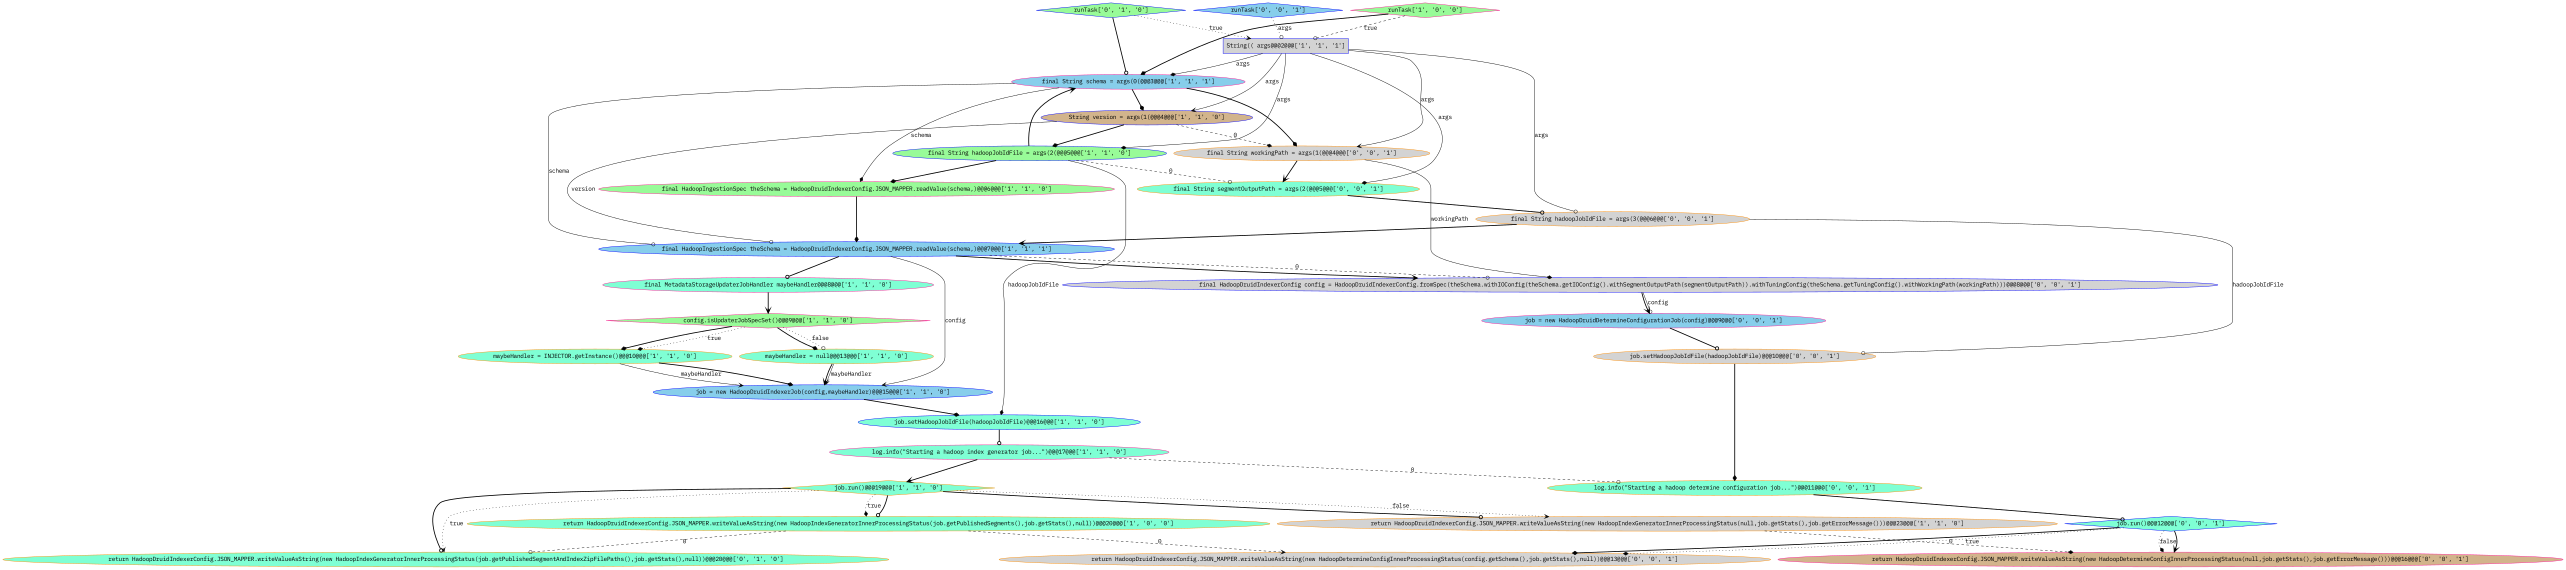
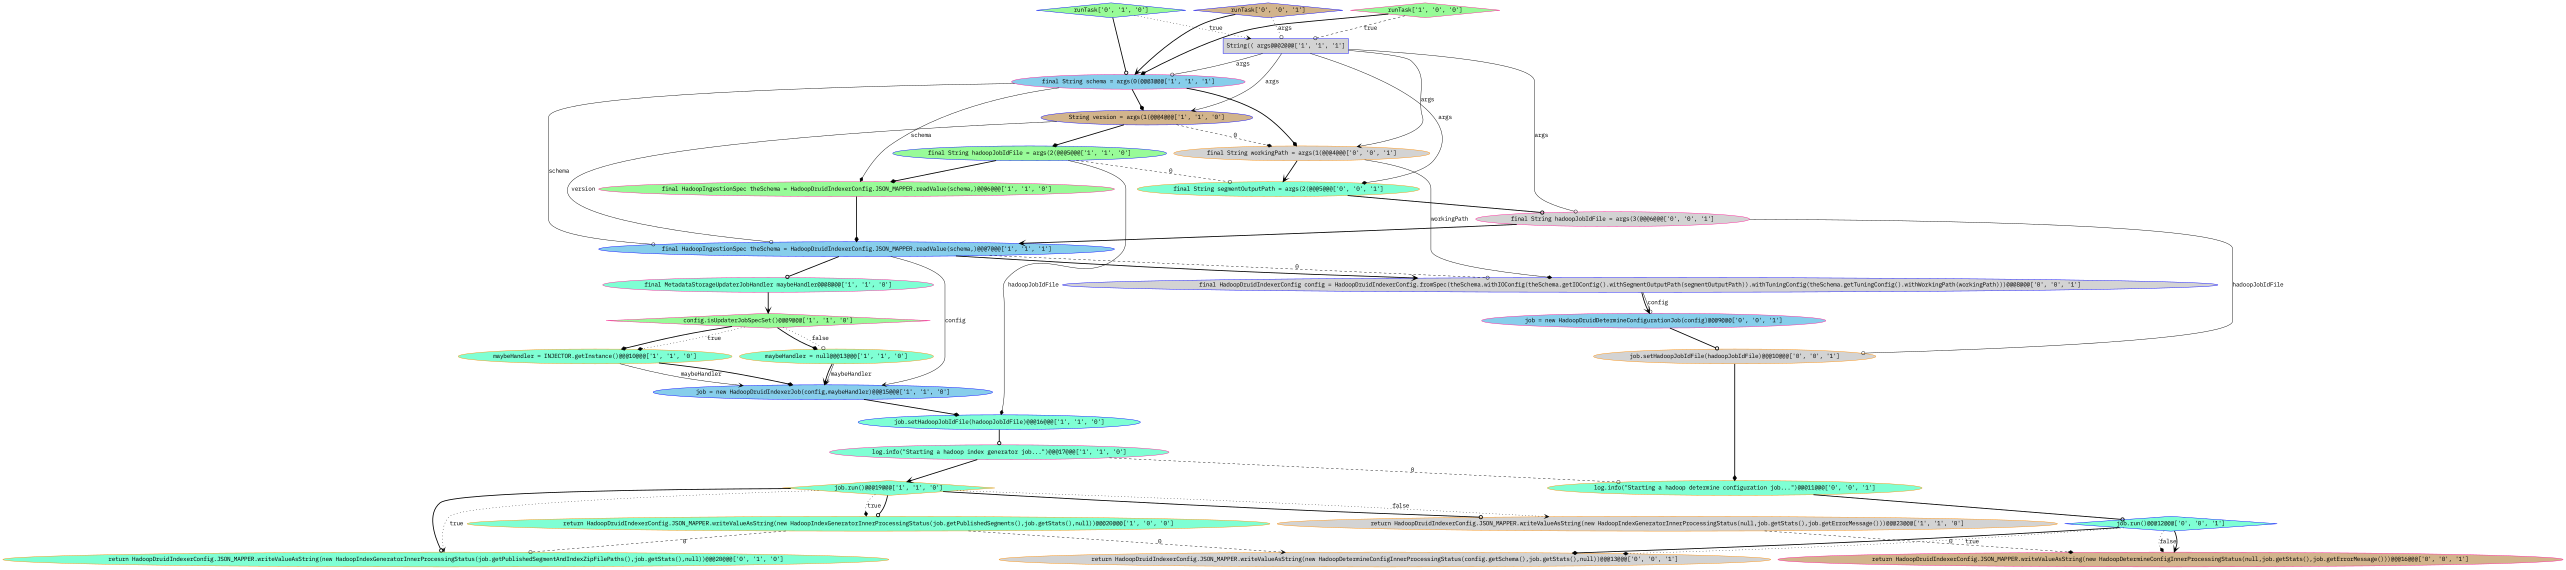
node "runTask['0', '0', '1']": fillcolor skyblue -> tan
edge "String(( args@@@2@@@['1', '1', '1']" -> "final String schema = args(0(@@@3@@@['1', '1', '1']": arrowhead diamond -> odot
edge "final String hadoopJobIdFile = args(2(@@@5@@@['1', '1', '0']" -> "final String schema = args(0(@@@3@@@['1', '1', '1']": now "runTask['0', '0', '1']" -> "final String schema = args(0(@@@3@@@['1', '1', '1']"
edge "String(( args@@@2@@@['1', '1', '1']" -> "final String hadoopJobIdFile = args(2(@@@5@@@['1', '1', '0']": removed, label "args"
node "final String hadoopJobIdFile = args(3(@@@6@@@['0', '0', '1']": color darkorange -> deeppink
